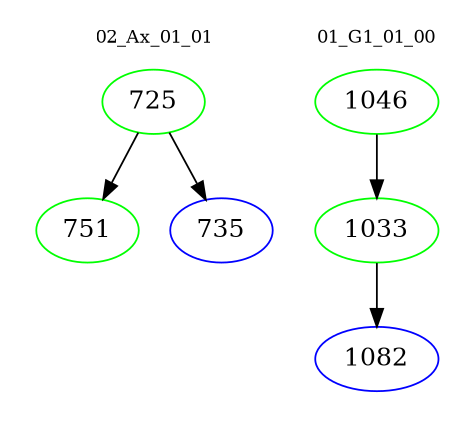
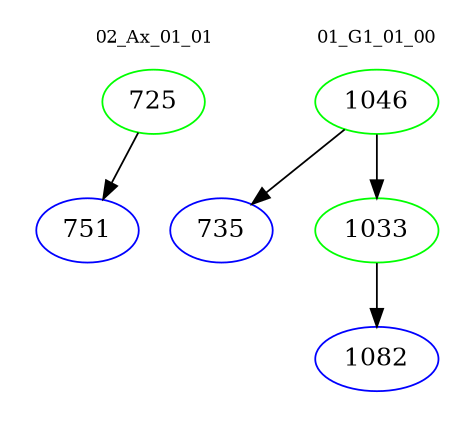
edge "725" -> "735": now "1046" -> "735"
node "751": color green -> blue
